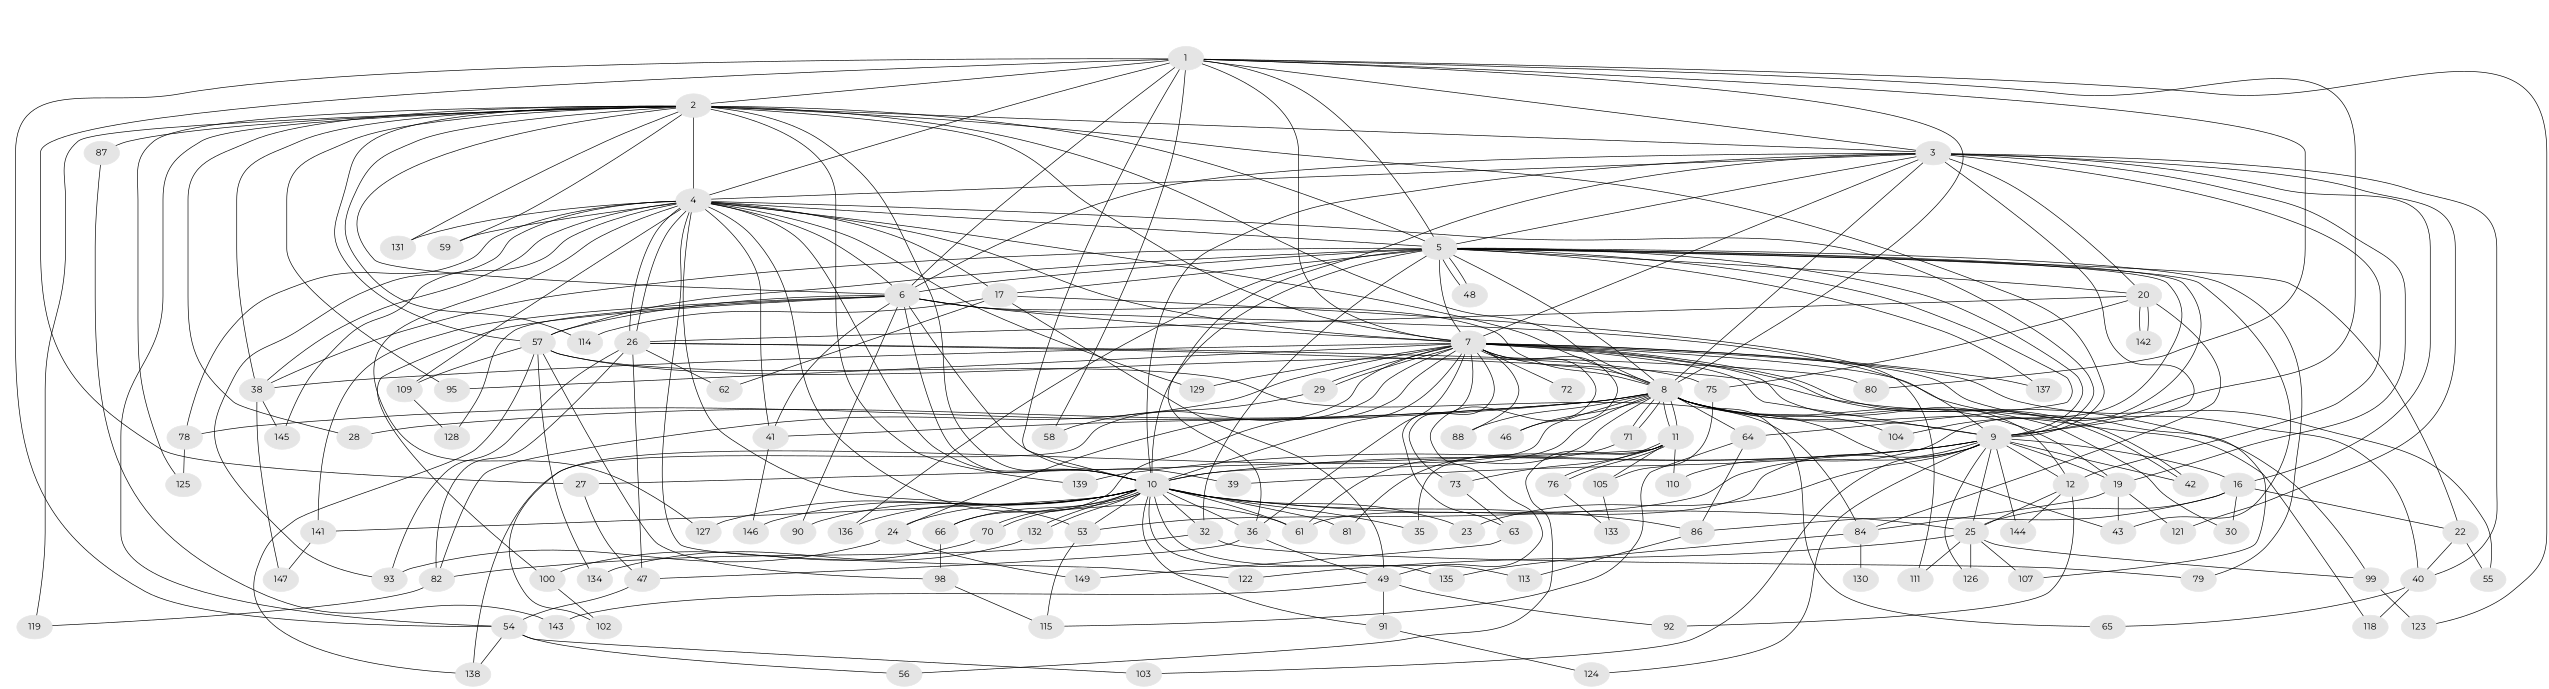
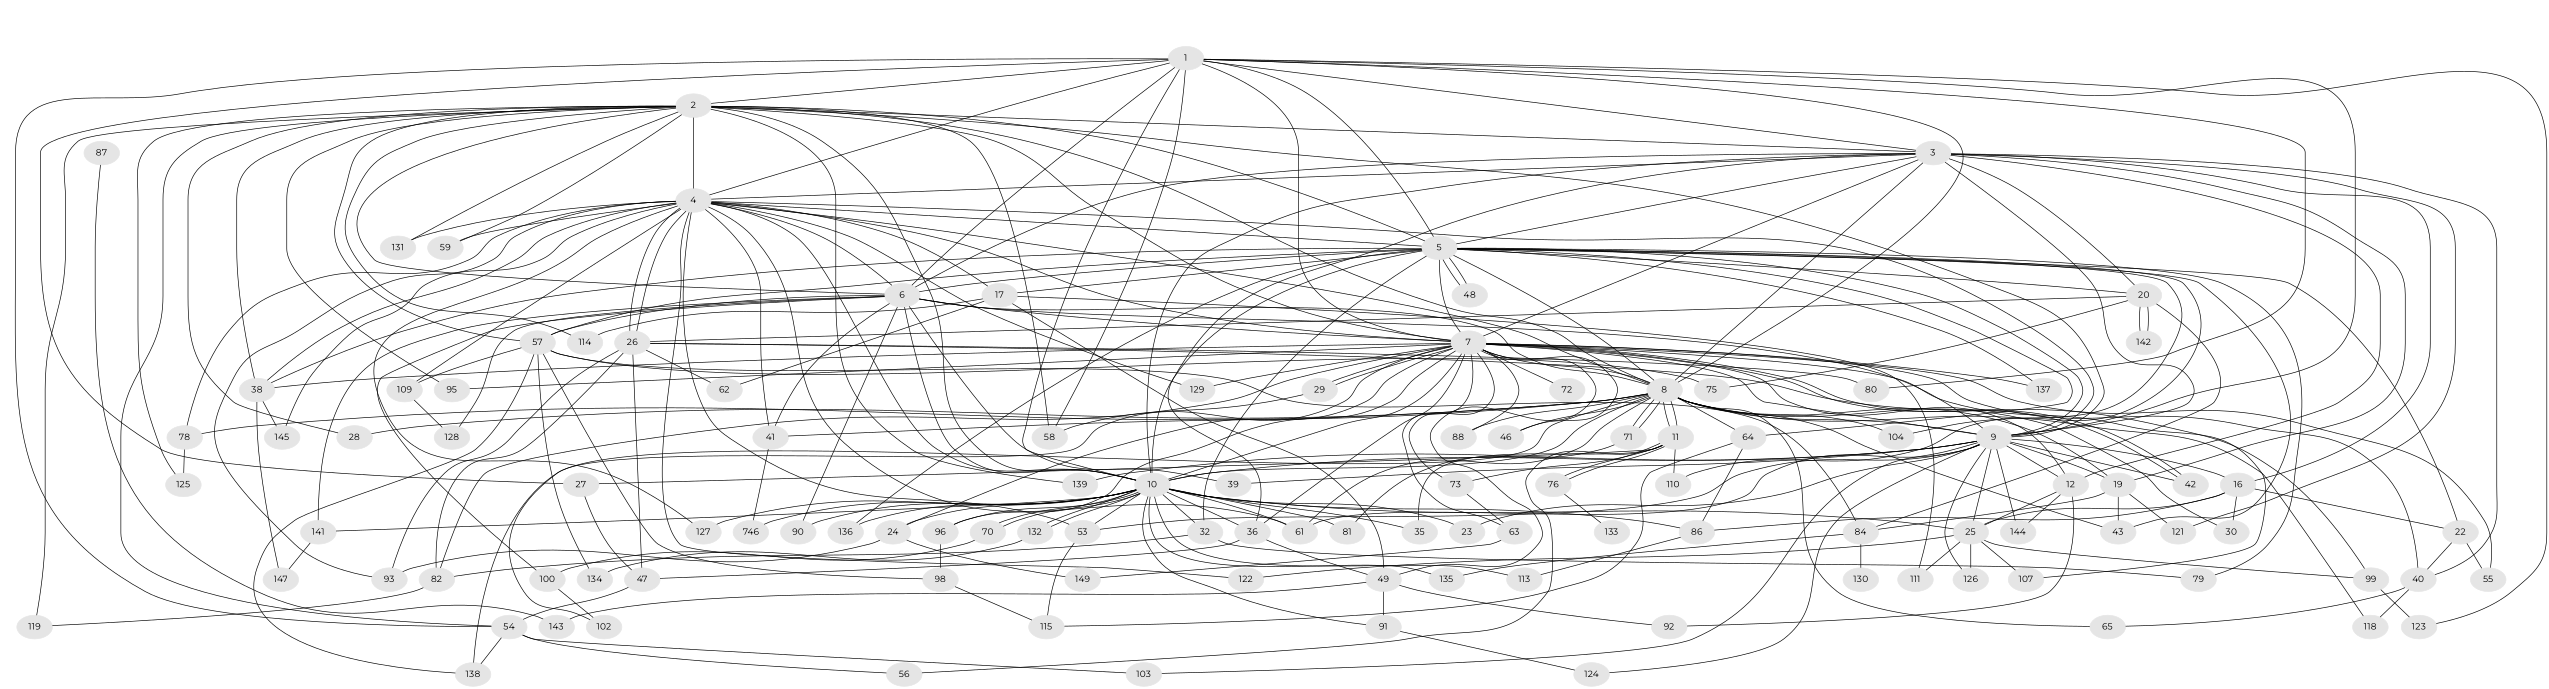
edge "2" -- "87": now "2" -- "58"
node "105": removed
node "146": label "146" -> "746"
node "66": label "66" -> "96"
